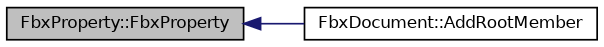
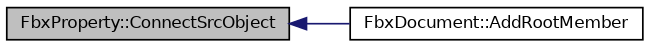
node "FbxProperty::FbxProperty": label "FbxProperty::FbxProperty" -> "FbxProperty::ConnectSrcObject"
